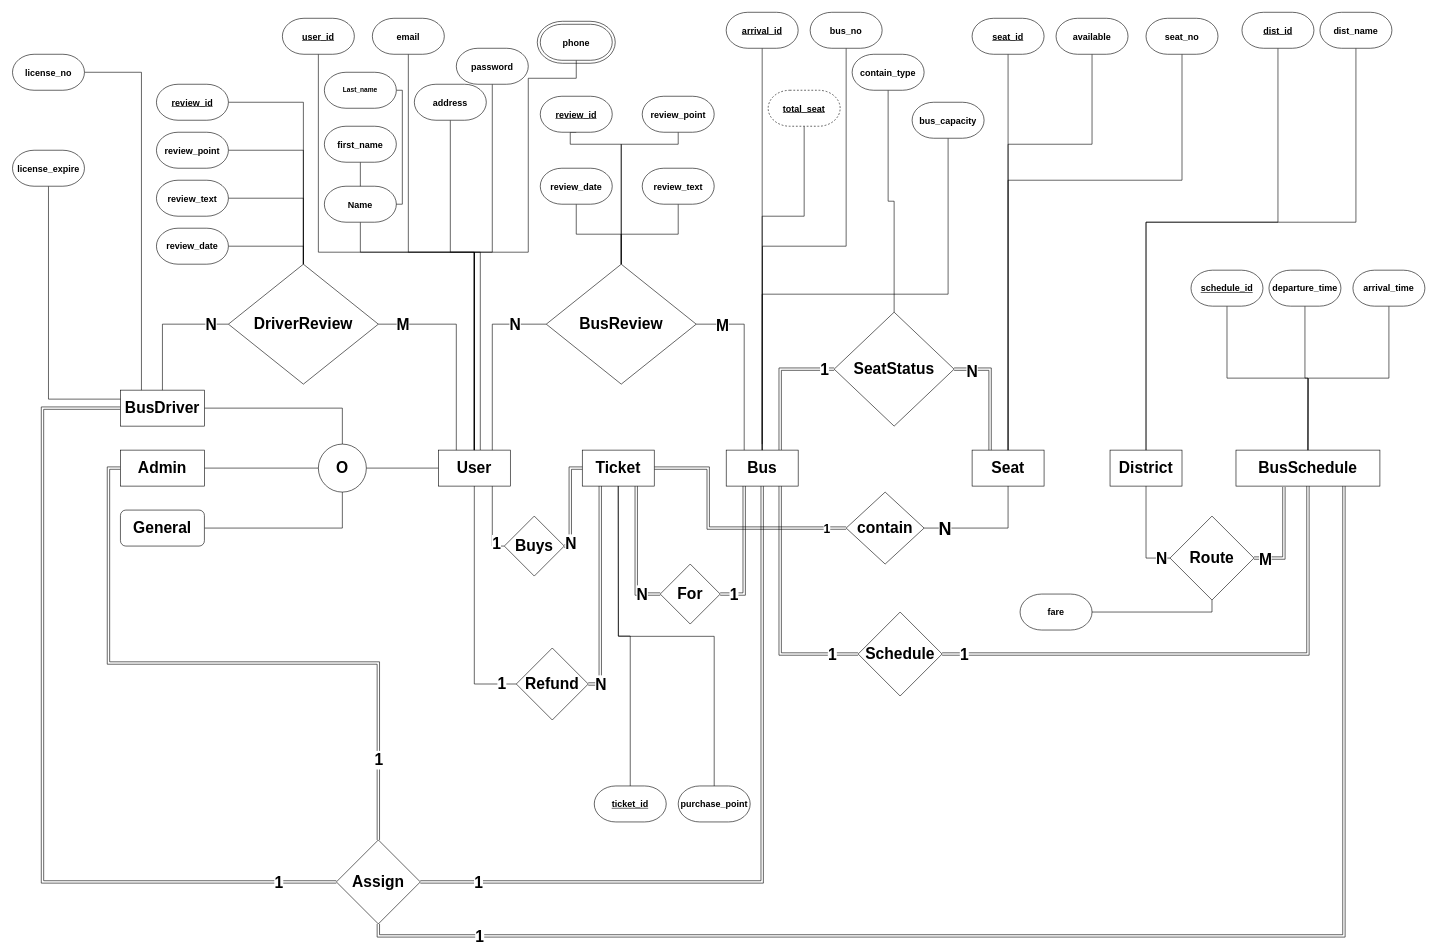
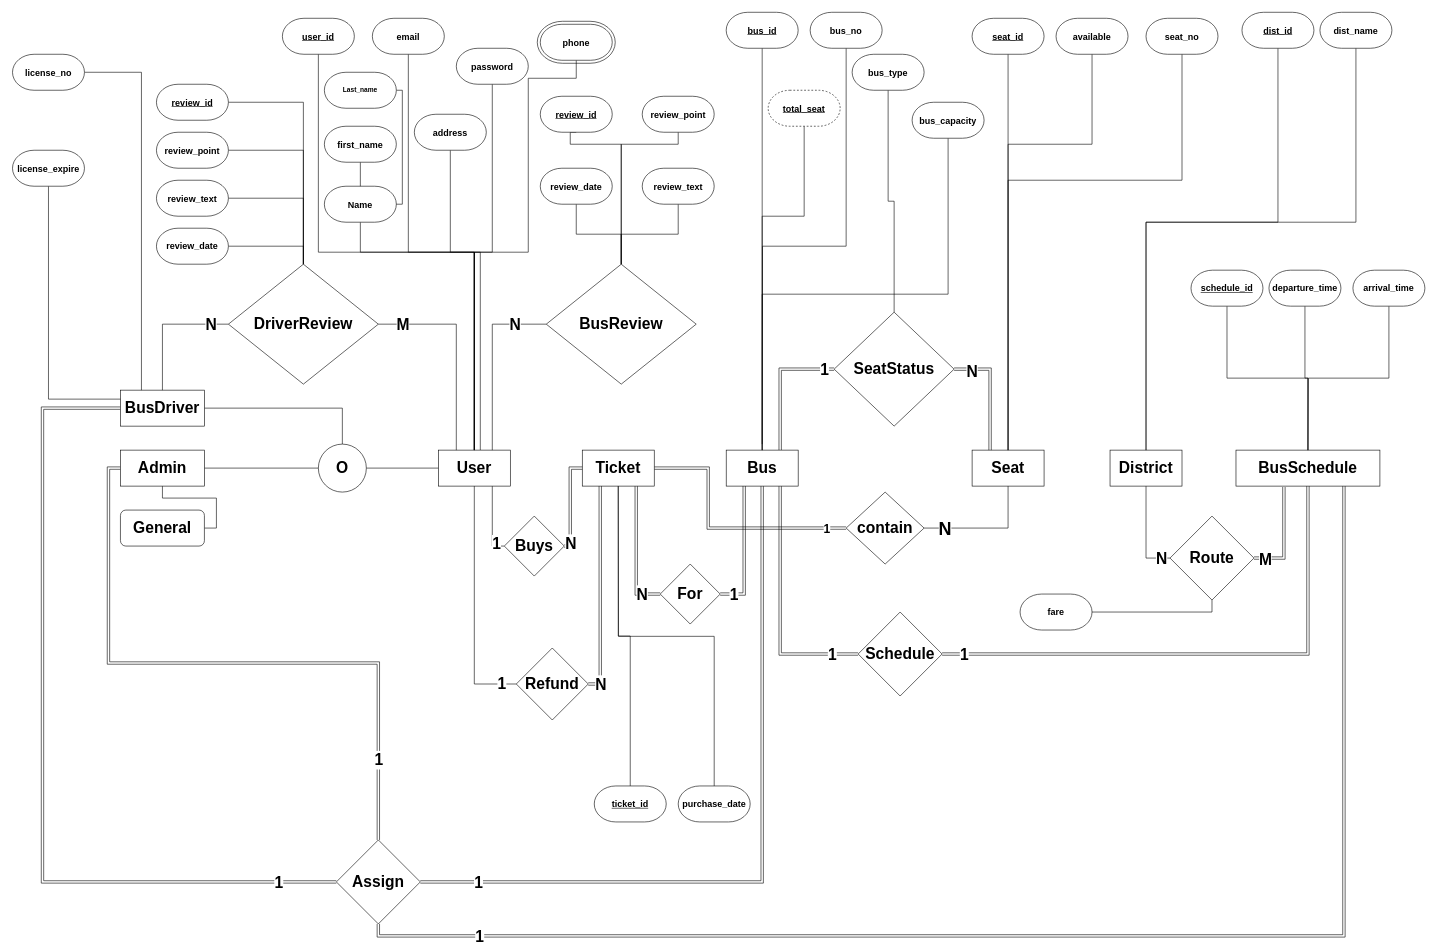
node "arrival_id": label "arrival_id" -> "bus_id"
node "contain_type": label "contain_type" -> "bus_type"
node "address": moved (450, 102) -> (450, 132)
edge "BusReview" -- "Bus": removed, label "M"
edge "O" -- "General": now "Admin" -- "General"
node "purchase_point": label "purchase_point" -> "purchase_date"
